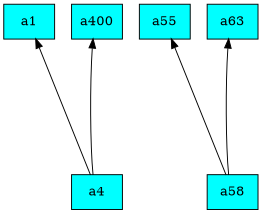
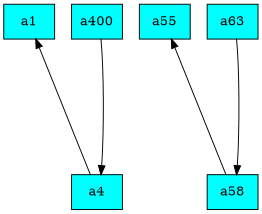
edge "a4" -> "a400": reversed
edge "a58" -> "a63": reversed
